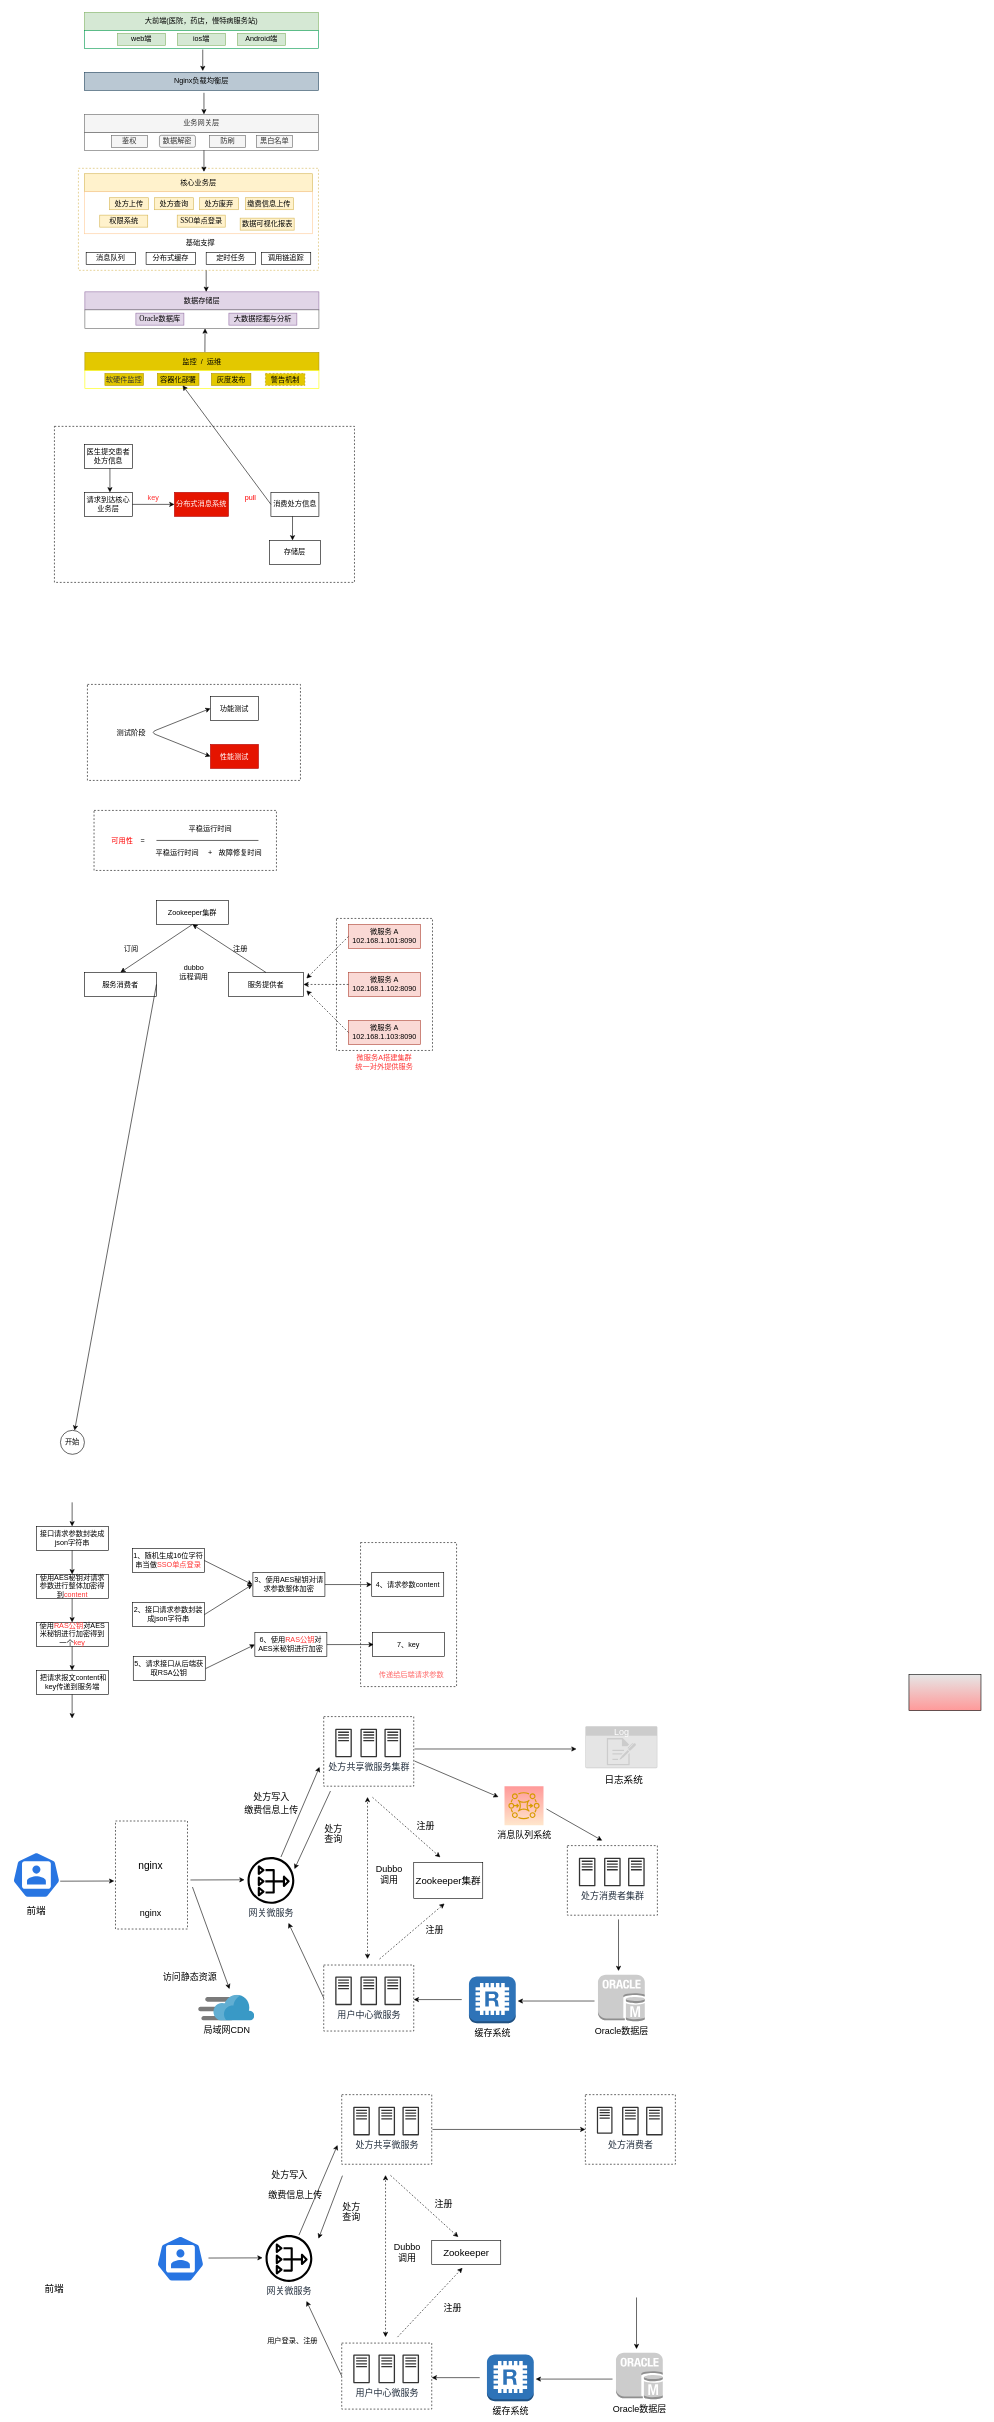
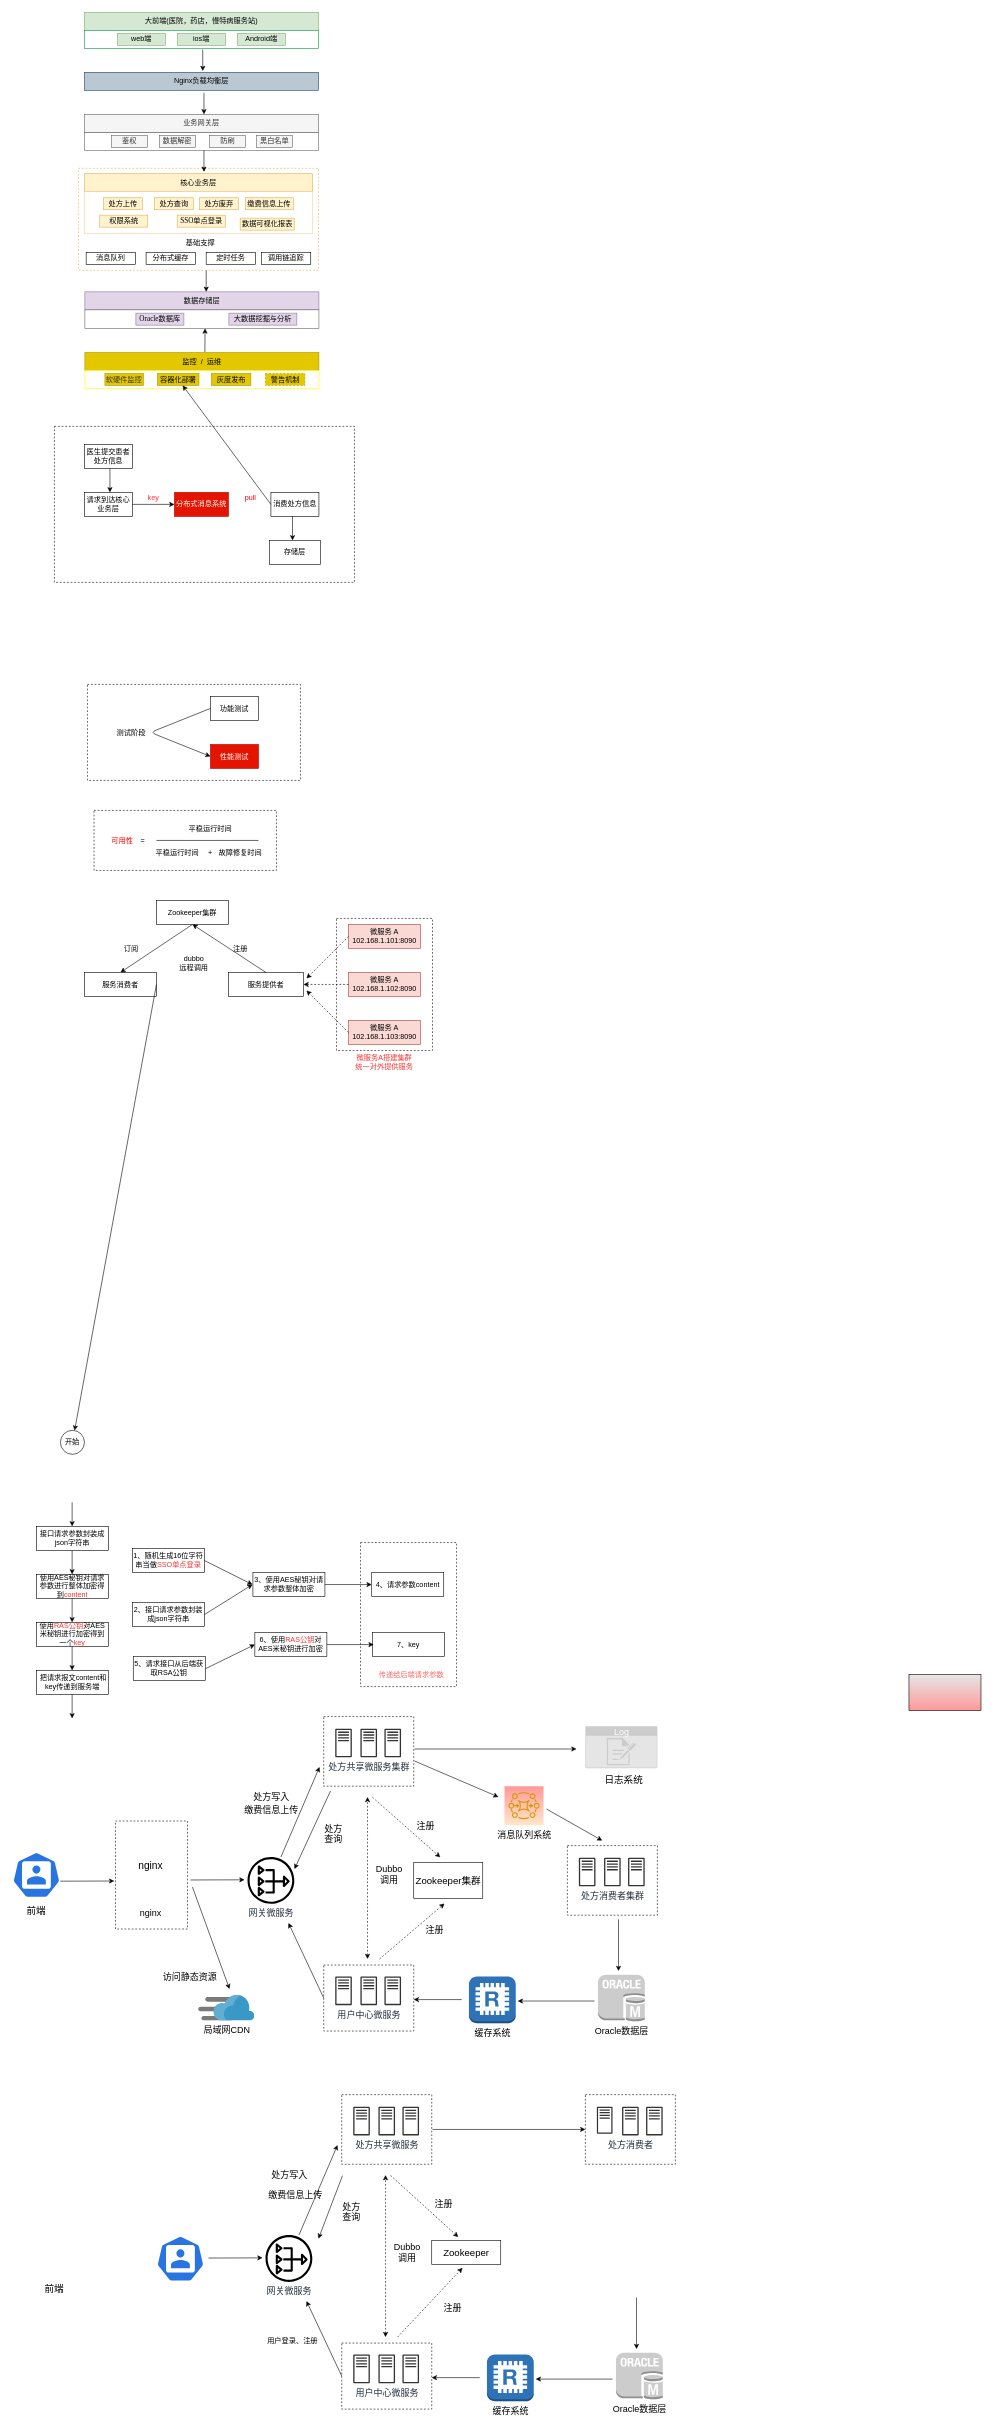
node "数据解密": shape rounded rectangle -> rectangle
node "处方上传": moved (129, 204) -> (123, 204)
edge "功能测试" -- "性能测试": arrowhead classic -> none
node "dubbo 远程调用": moved (194, 972) -> (194, 963)
